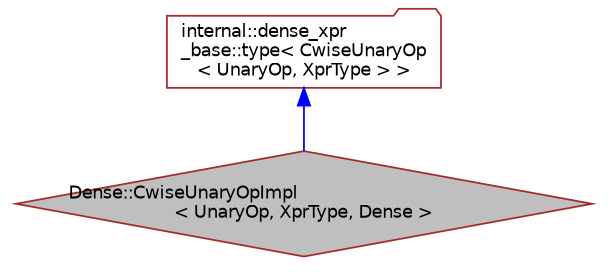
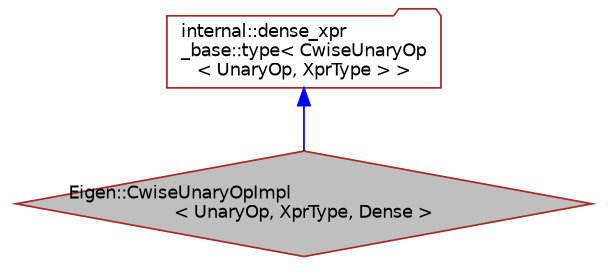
node "Dense::CwiseUnaryOpImpl < UnaryOp, XprType, Dense >": label "Dense::CwiseUnaryOpImpl < UnaryOp, XprType, Dense >" -> "Eigen::CwiseUnaryOpImpl < UnaryOp, XprType, Dense >"
